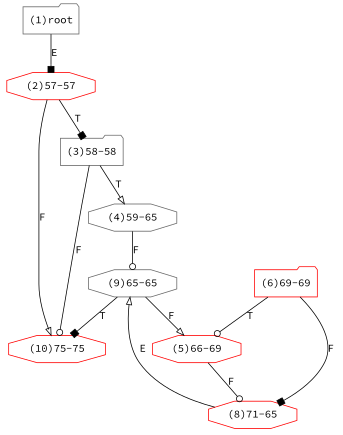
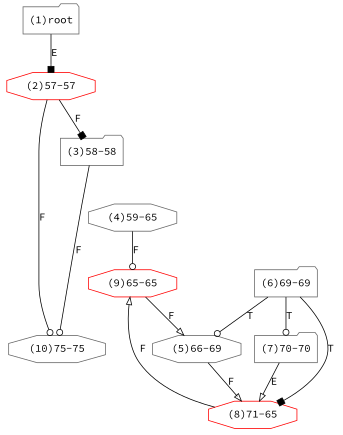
edge "(2)57-57" -> "(3)58-58": label "T" -> "F"
edge "(3)58-58" -> "(4)59-65": removed, label "T"
edge "(2)57-57" -> "(10)75-75": arrowhead onormal -> odot
node "(9)65-65": color gray40 -> red
node "(6)69-69": color red -> gray40
edge "(9)65-65" -> "(10)75-75": removed, label "T"
node "(10)75-75": color red -> gray40
edge "(8)71-65" -> "(9)65-65": label "E" -> "F"
node "(5)66-69": color red -> gray40
node "(7)70-70": added
edge "(6)69-69" -> "(8)71-65": label "F" -> "T"
edge "(5)66-69" -> "(8)71-65": arrowhead odot -> onormal
